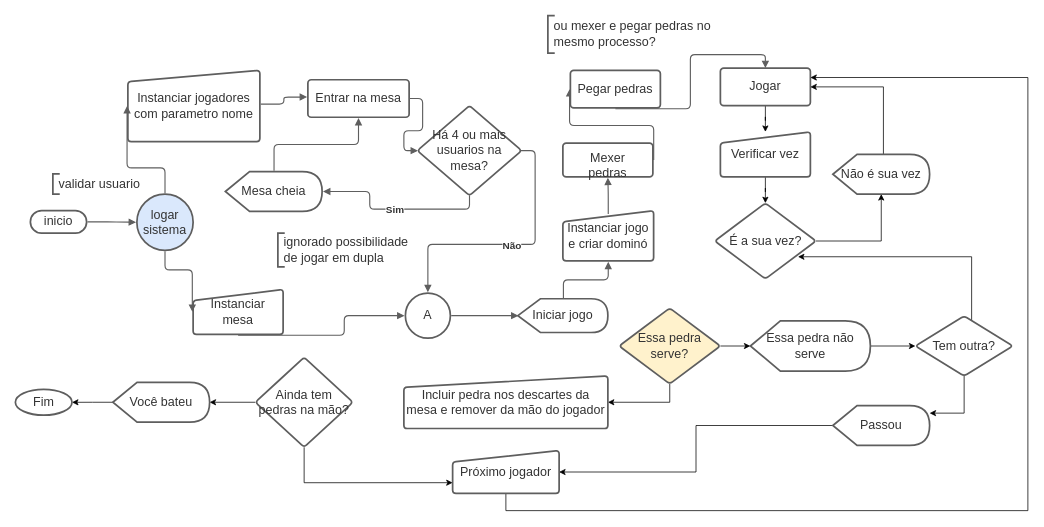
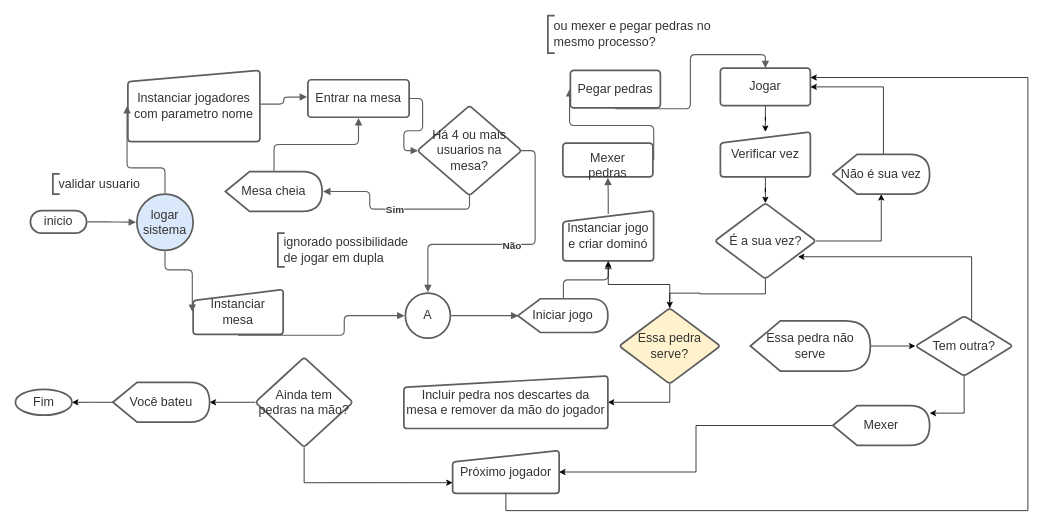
edge "É a sua vez?" -> "Essa pedra serve?": added
edge "Essa pedra serve?" -> "Essa pedra não serve": now "Essa pedra serve?" -> "Instanciar jogo e criar dominó"
node "Passou": label "Passou" -> "Mexer"
